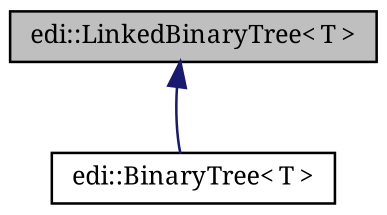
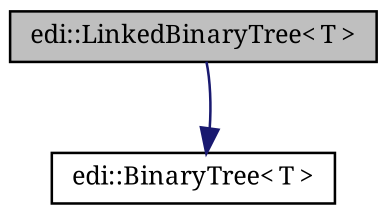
edge "edi::BinaryTree< T >" -> "edi::LinkedBinaryTree< T >": reversed
